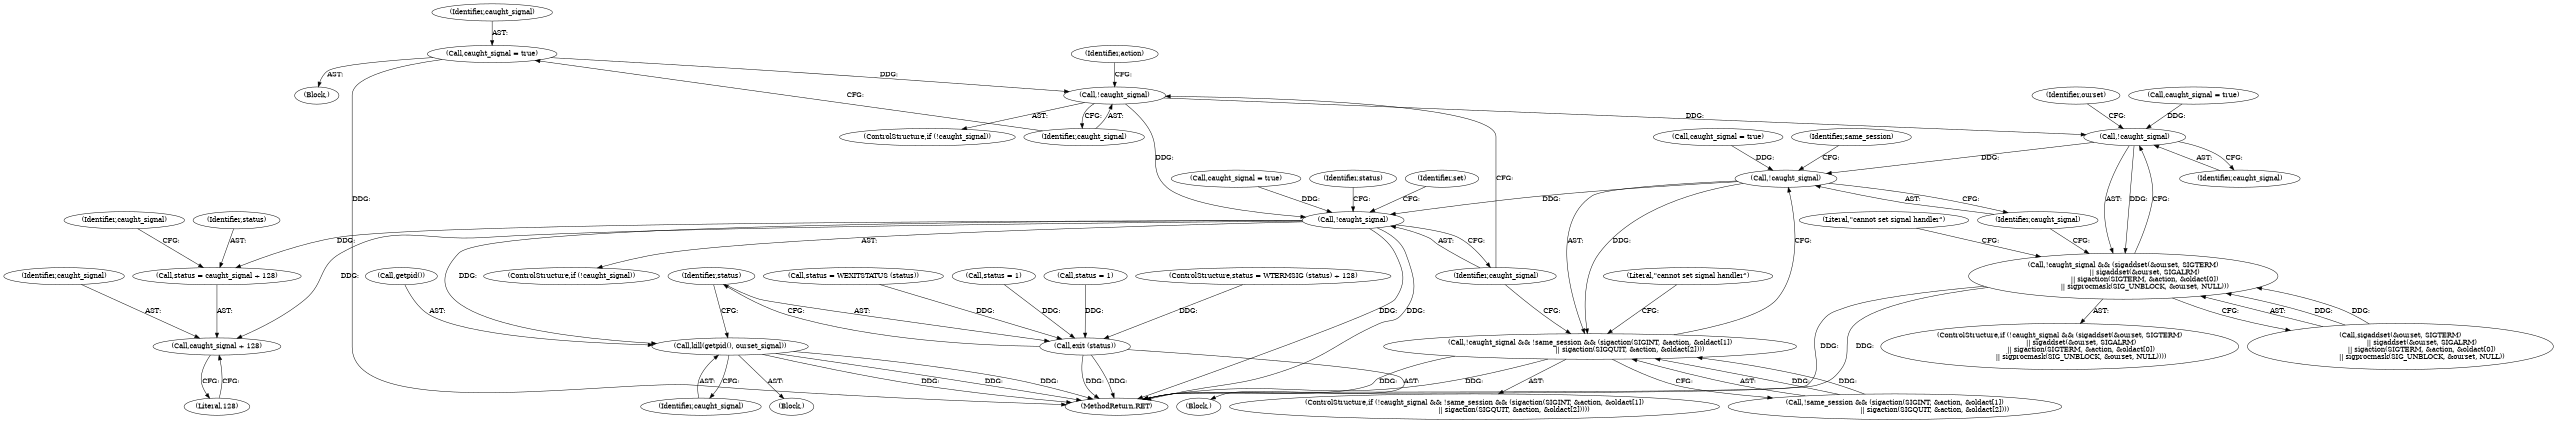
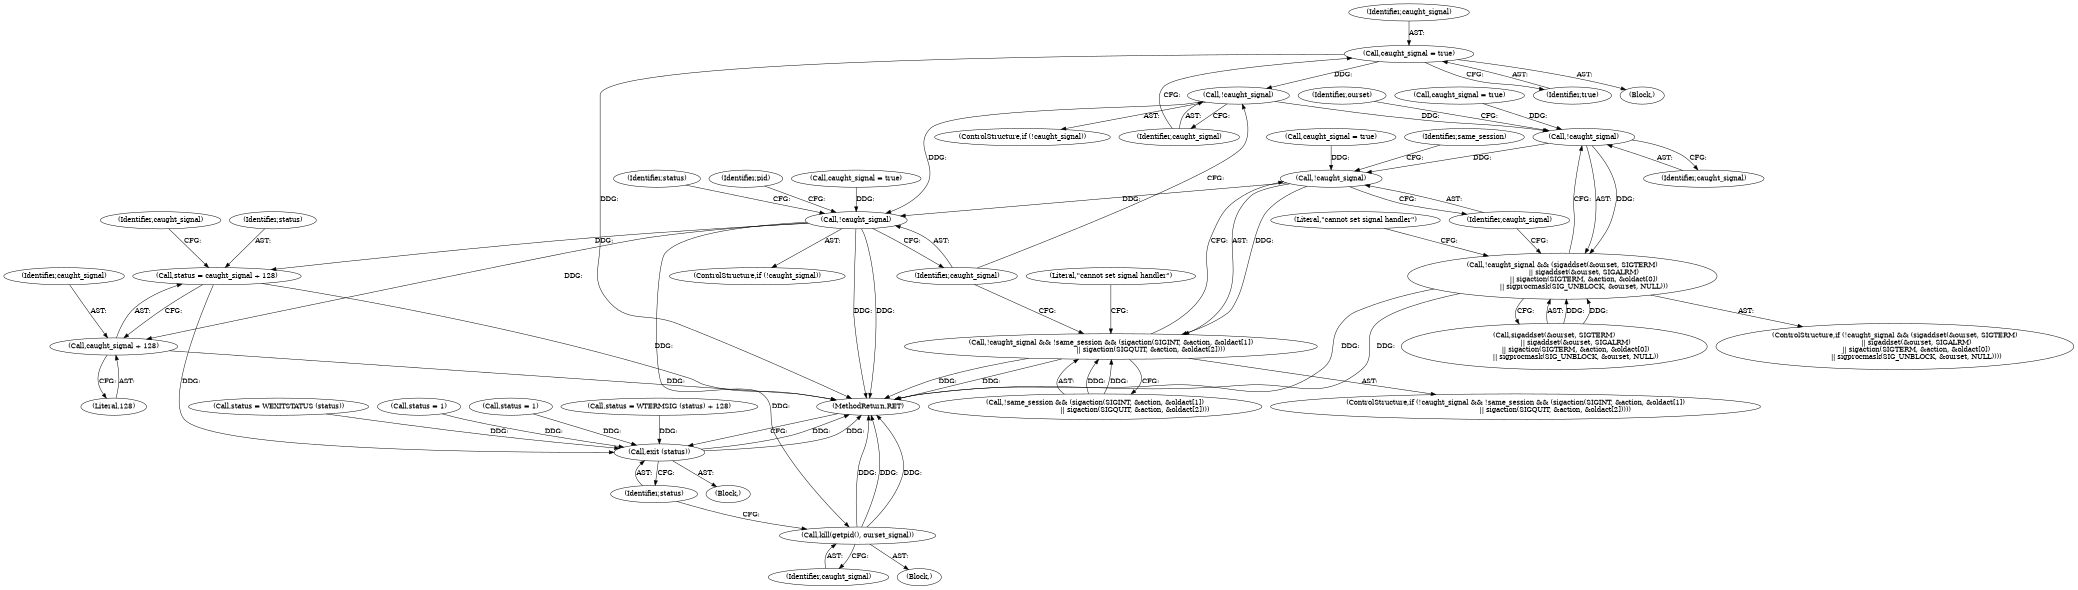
node "(Identifier,action)": removed
node "(Identifier,true)": added
node "(Identifier,set)": label "(Identifier,set)" -> "(Identifier,pid)"
node "(Call,getpid())": removed
node "(ControlStructure,status = WTERMSIG (status) + 128)": label "(ControlStructure,status = WTERMSIG (status) + 128)" -> "(Call,status = WTERMSIG (status) + 128)"
edge "(Call,caught_signal + 128)" -> "(Call,status = caught_signal + 128)": added, label "AST:"
edge "(Call,status = caught_signal + 128)" -> "(Call,caught_signal + 128)": label "AST: " -> "CFG: "
edge "(Call,status = caught_signal + 128)" -> "(MethodReturn,RET)": added, label "DDG:"
edge "(Call,caught_signal + 128)" -> "(MethodReturn,RET)": added, label "DDG:"
edge "(Literal,128)" -> "(Call,caught_signal + 128)": label "CFG: " -> "AST: "
edge "(MethodReturn,RET)" -> "(Call,exit (status))": added, label "CFG:"
edge "(Call,status = caught_signal + 128)" -> "(Call,exit (status))": added, label "DDG:"
